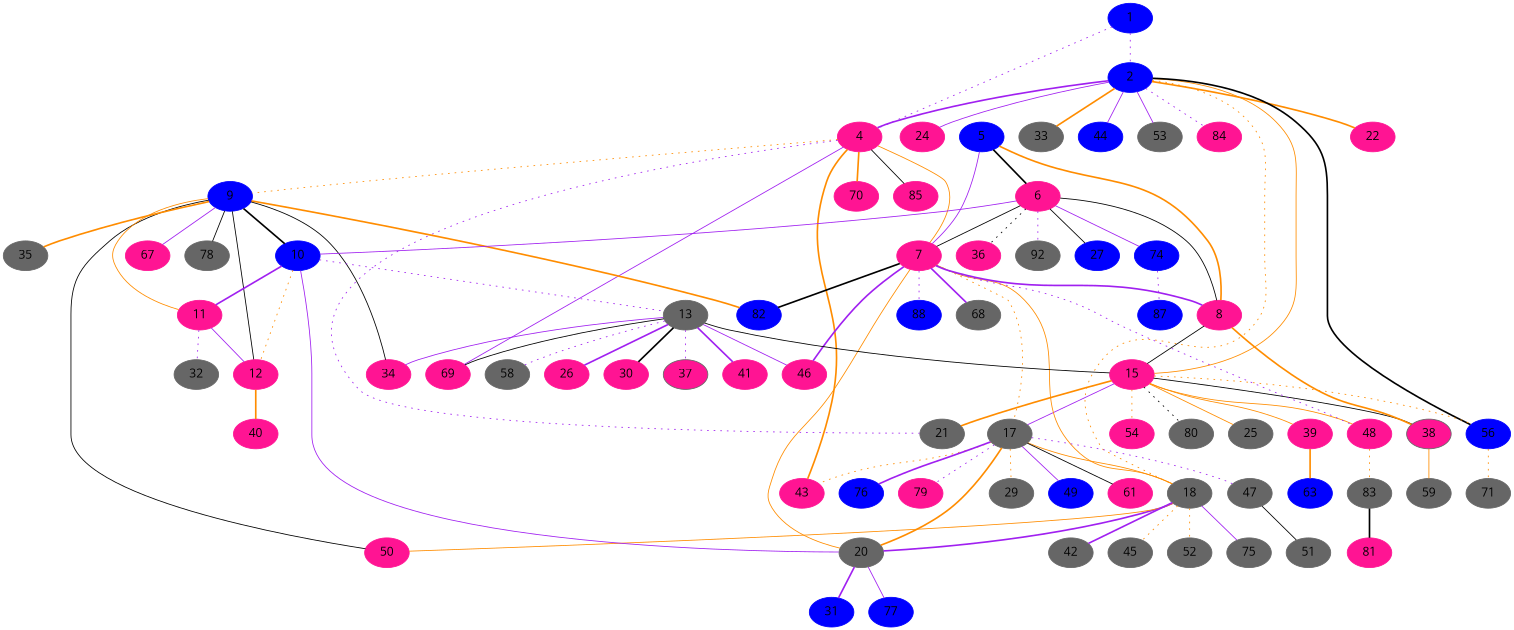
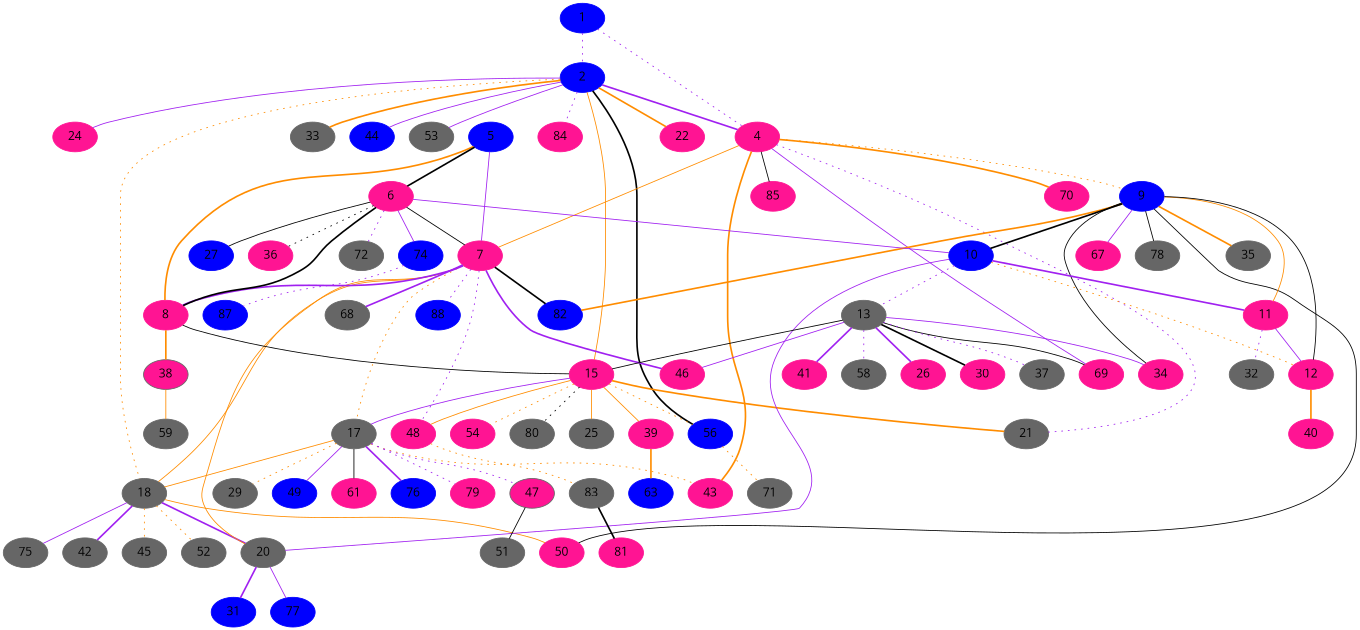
edge "6" -- "8": style solid -> bold
node "92": label "92" -> "72"
node "37": fillcolor deeppink -> gray40
edge "15" -- "38": removed
node "47": fillcolor gray40 -> deeppink
edge "17" -- "20": removed
